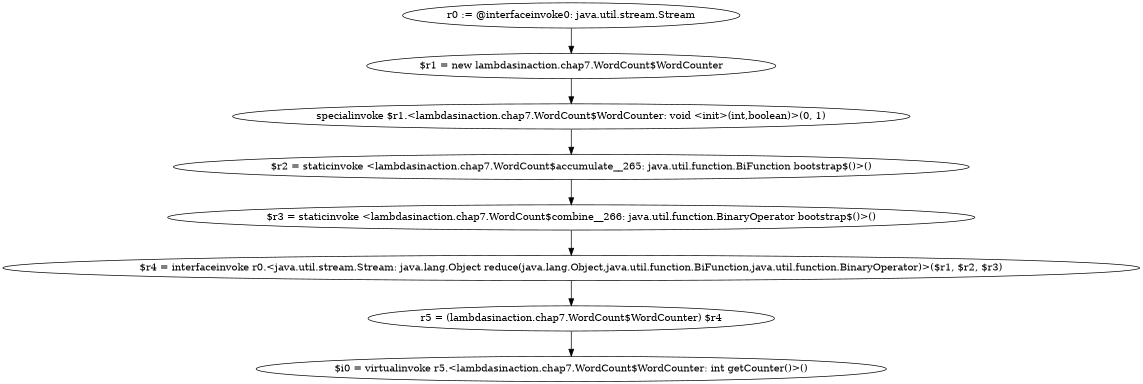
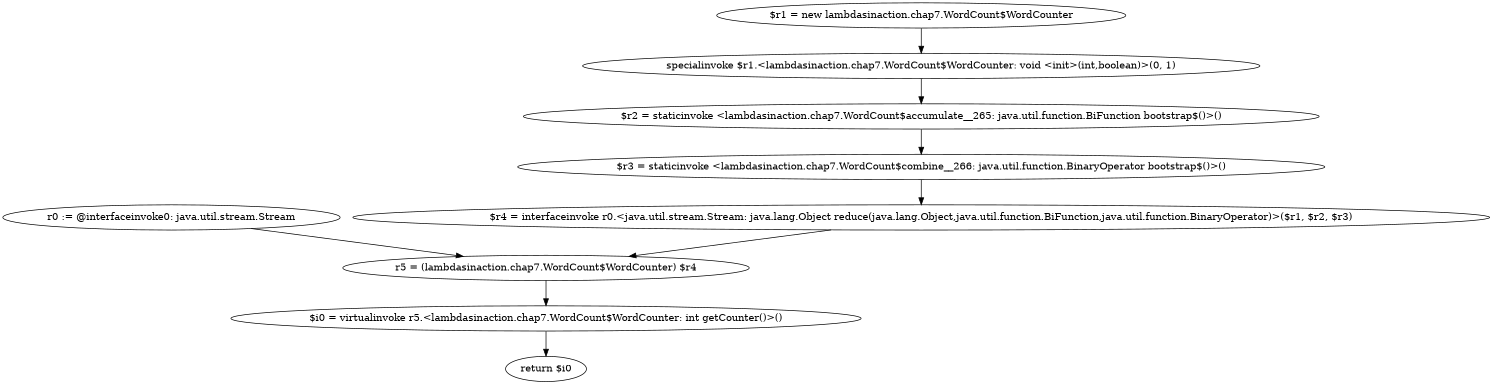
edge "r0 := @interfaceinvoke0: java.util.stream.Stream" -> "$r1 = new lambdasinaction.chap7.WordCount$WordCounter": now "r0 := @interfaceinvoke0: java.util.stream.Stream" -> "r5 = (lambdasinaction.chap7.WordCount$WordCounter) $r4"
node "return $i0": added
